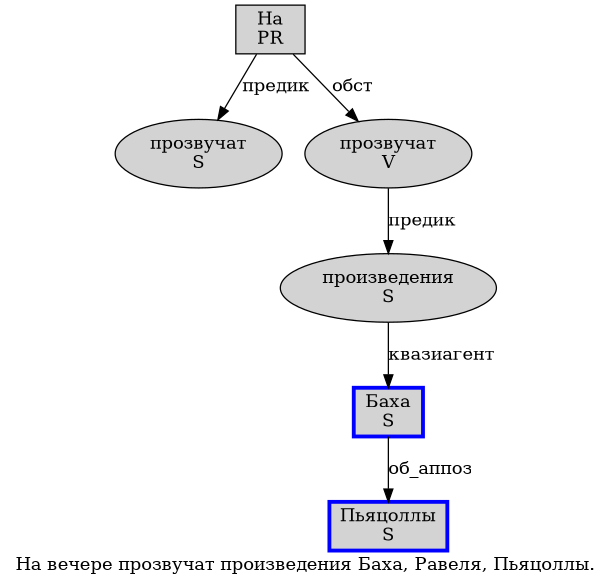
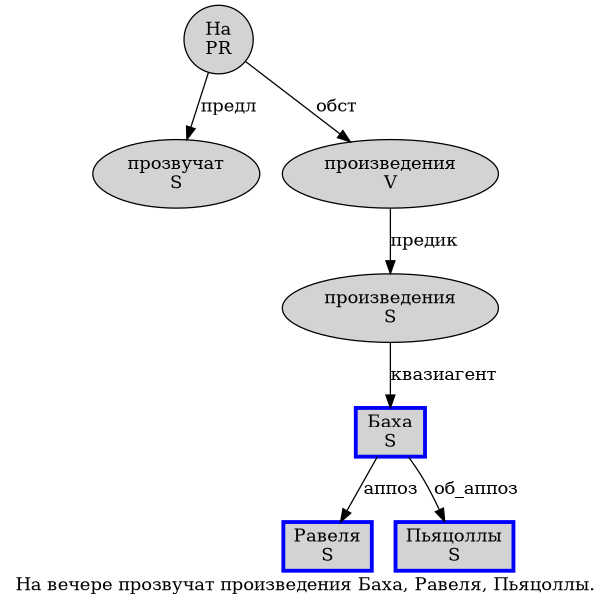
node "На PR": shape box -> ellipse
edge "На PR" -> "прозвучат S": label "предик" -> "предл"
node "прозвучат V": label "прозвучат V" -> "произведения V"
node "Равеля S": added
